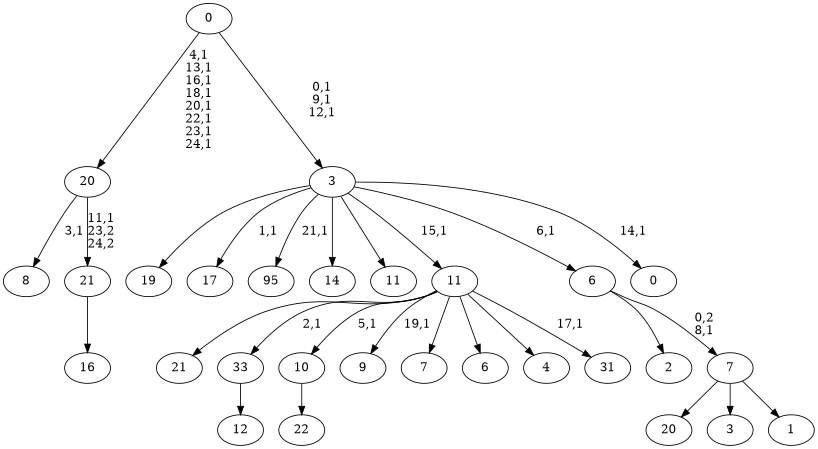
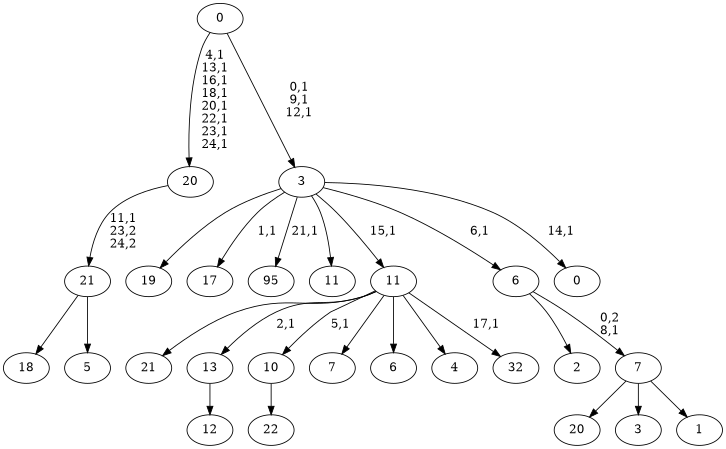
node "8": removed
node "14": removed
node "5": added
node "16": label "16" -> "18"
node "33": label "33" -> "13"
node "9": removed
node "31": label "31" -> "32"
